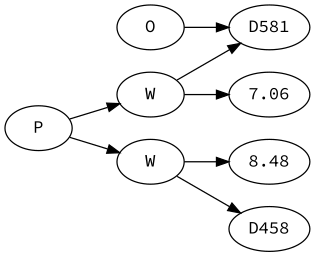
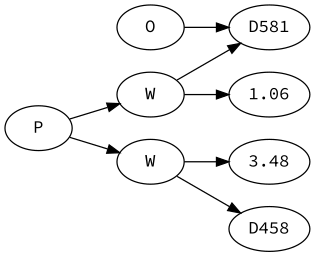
node "7.06": label "7.06" -> "1.06"
node "8.48": label "8.48" -> "3.48"
